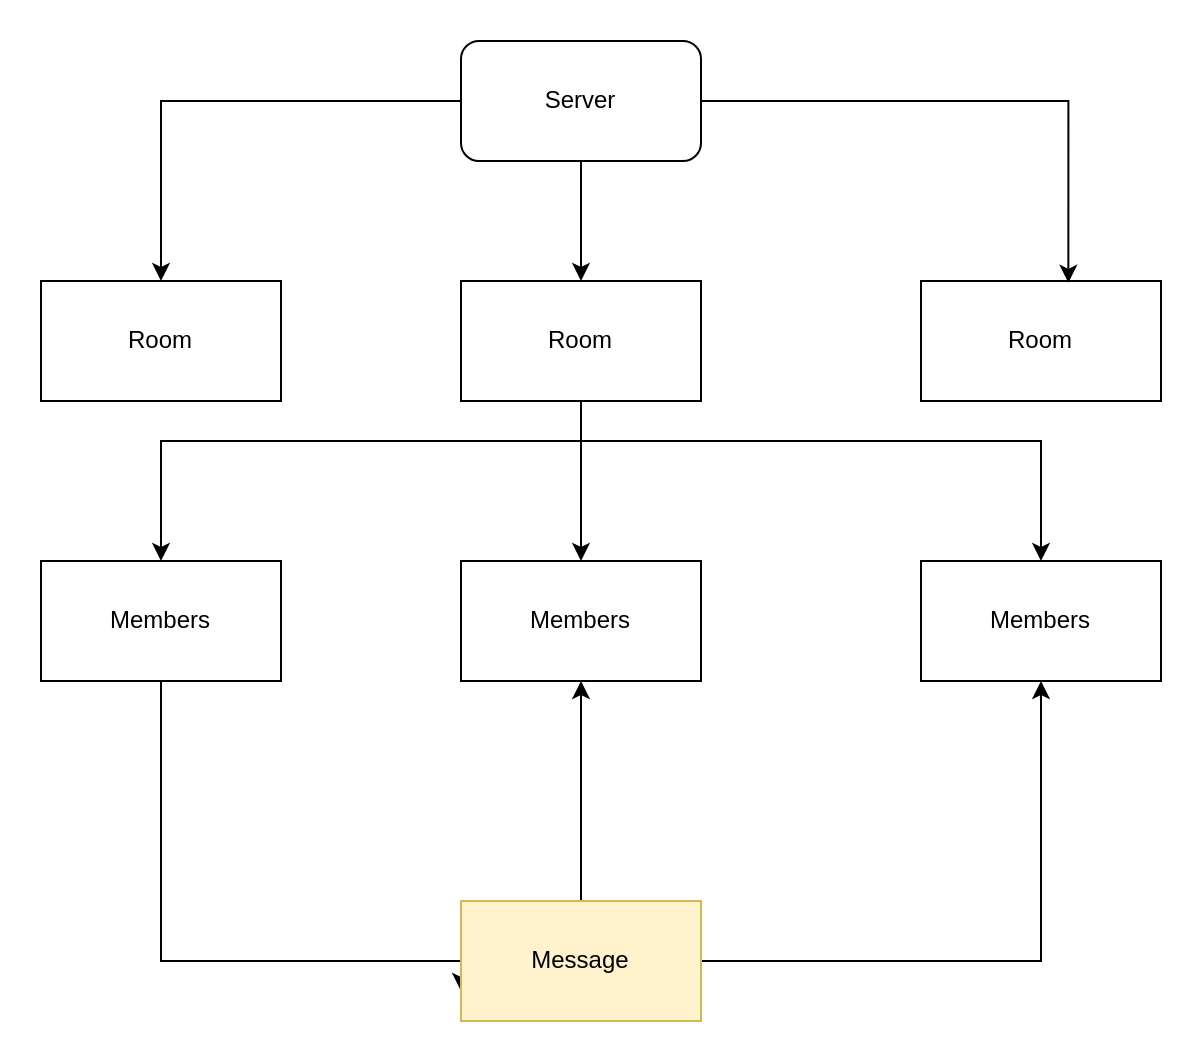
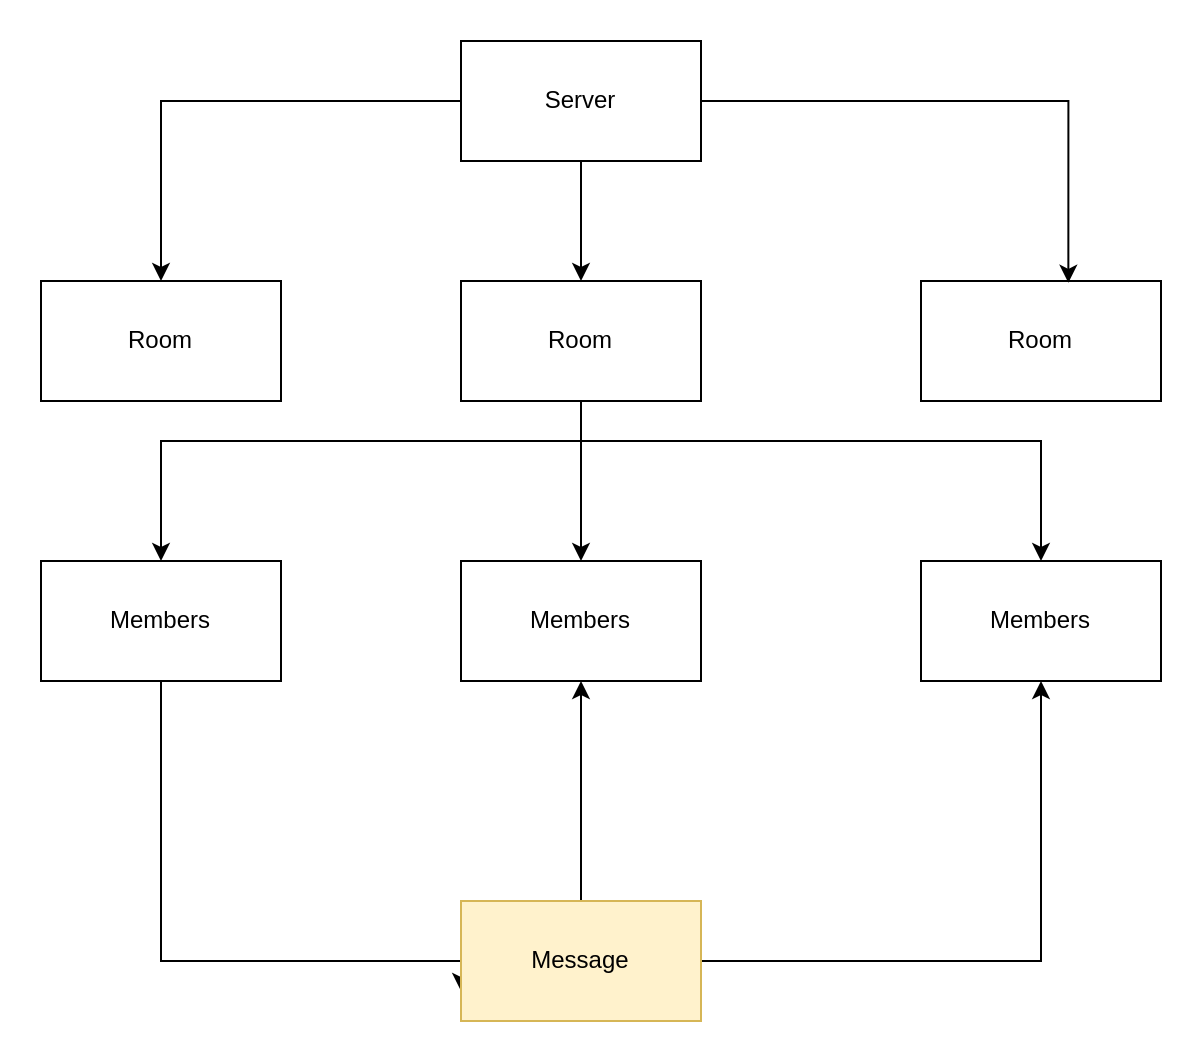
node "Server": shape rounded rectangle -> rectangle
